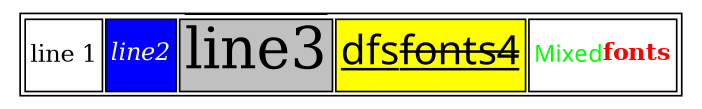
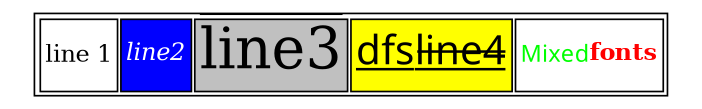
node "line 1": text "fonts4" -> "line4"
